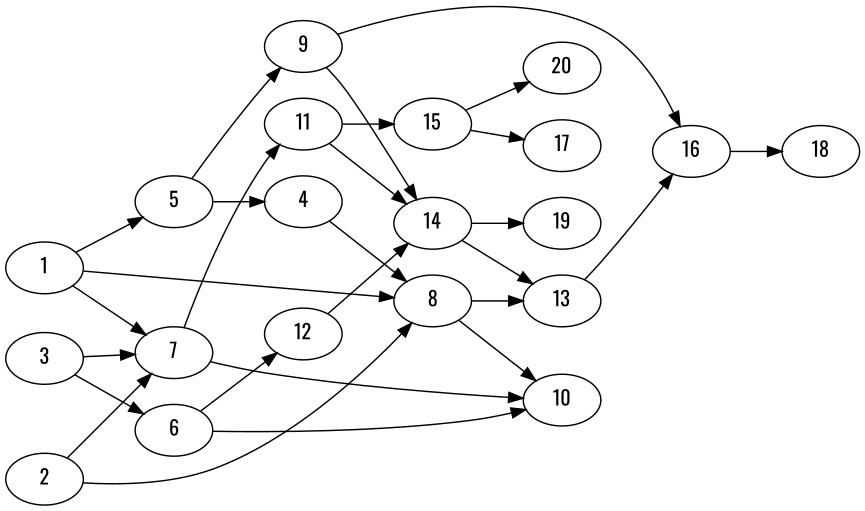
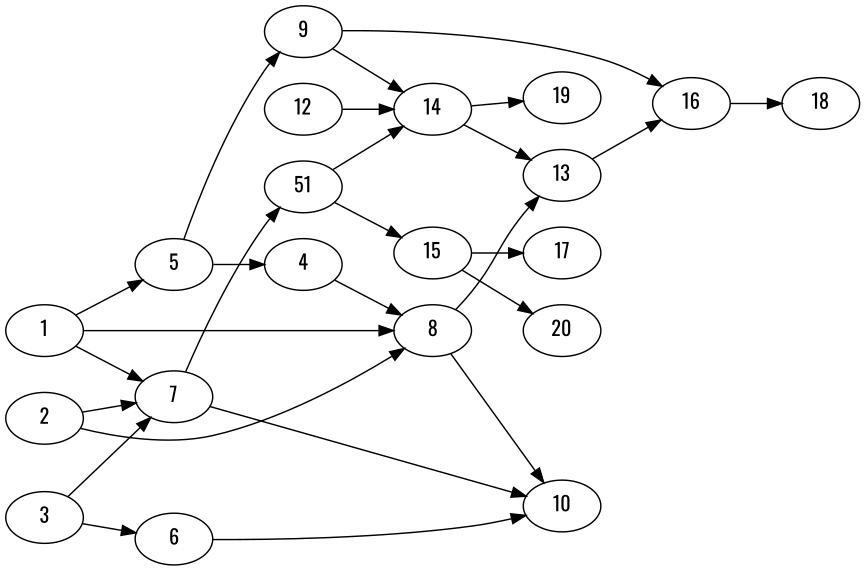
node "11": label "11" -> "51"
edge "6" -> "12": removed
